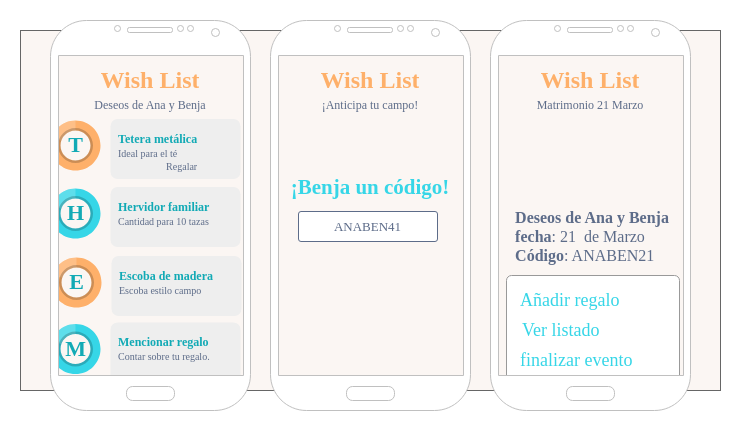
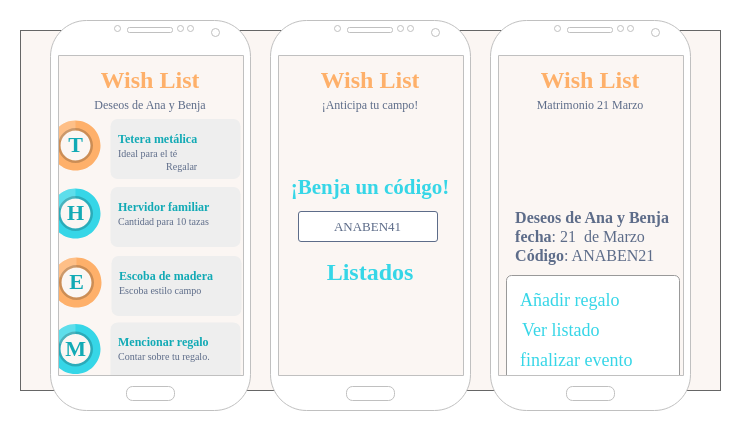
node "Listados": added
